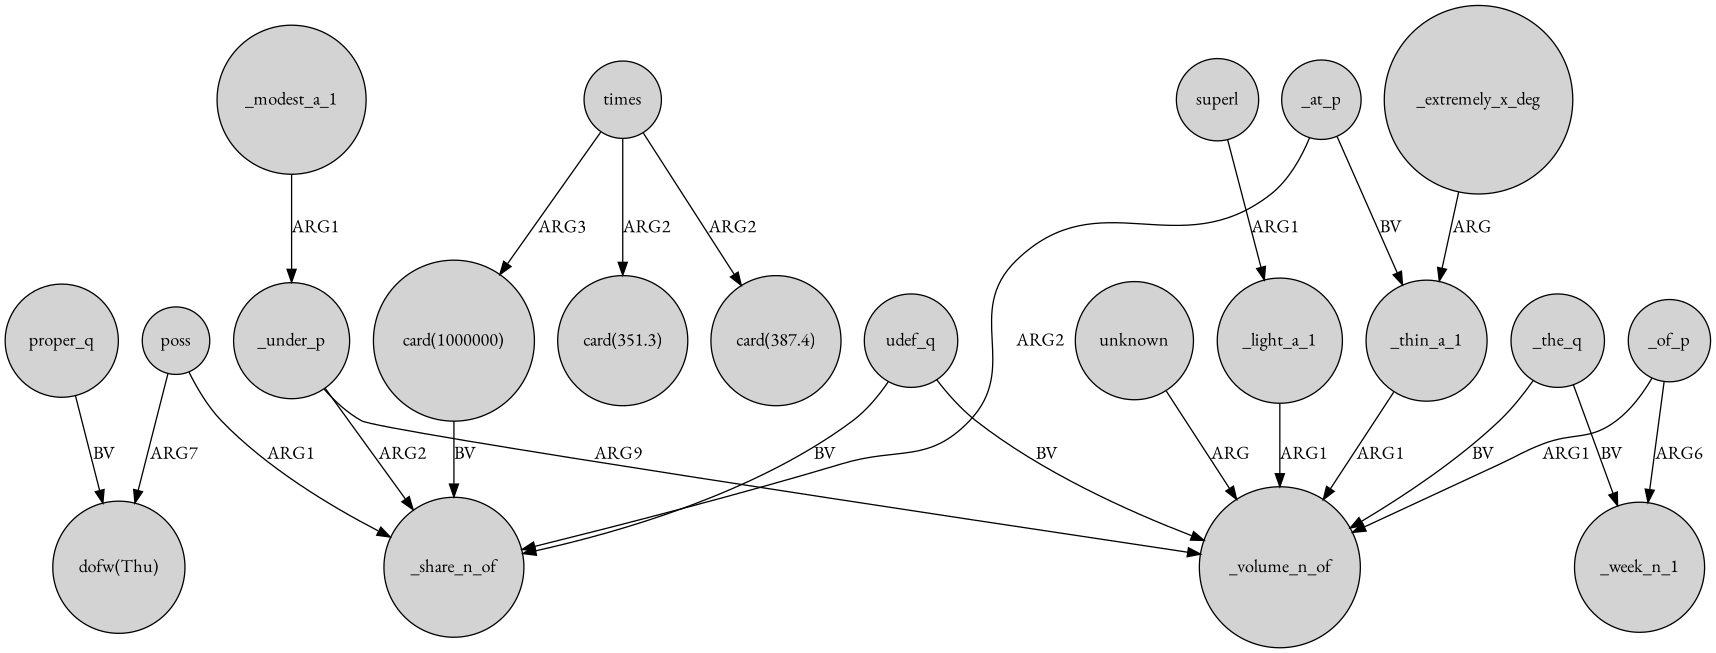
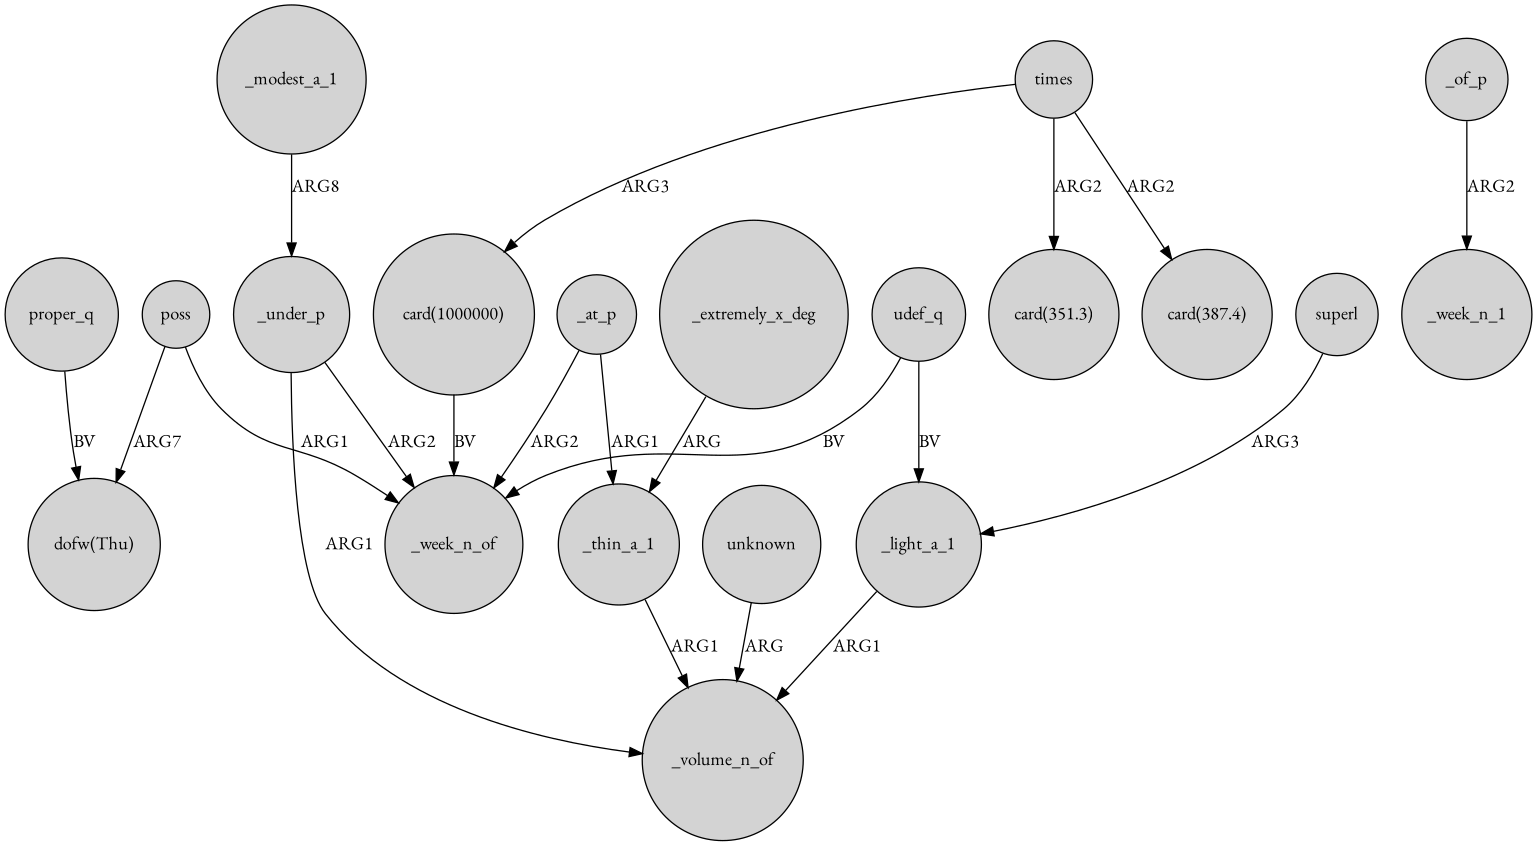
edge "_modest_a_1" -> "_under_p": label "ARG1" -> "ARG8"
edge "superl" -> "_light_a_1": label "ARG1" -> "ARG3"
edge "_at_p" -> "_thin_a_1": label "BV" -> "ARG1"
node "_the_q": removed
edge "_under_p" -> "_volume_n_of": label "ARG9" -> "ARG1"
edge "_of_p" -> "_week_n_1": label "ARG6" -> "ARG2"
edge "_of_p" -> "_volume_n_of": removed, label "ARG1"
edge "udef_q" -> "_volume_n_of": now "udef_q" -> "_light_a_1"
node "_share_n_of": label "_share_n_of" -> "_week_n_of"
